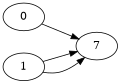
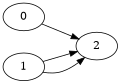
node "7": label "7" -> "2"
